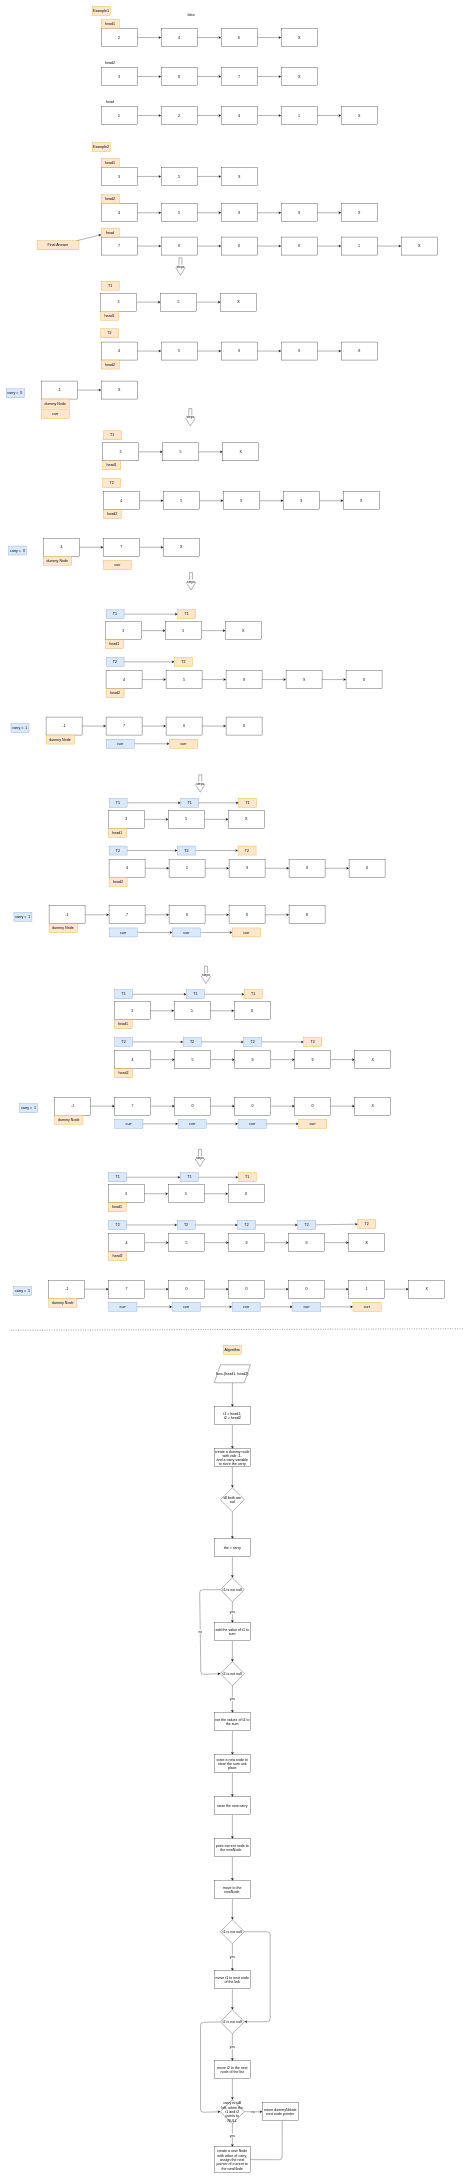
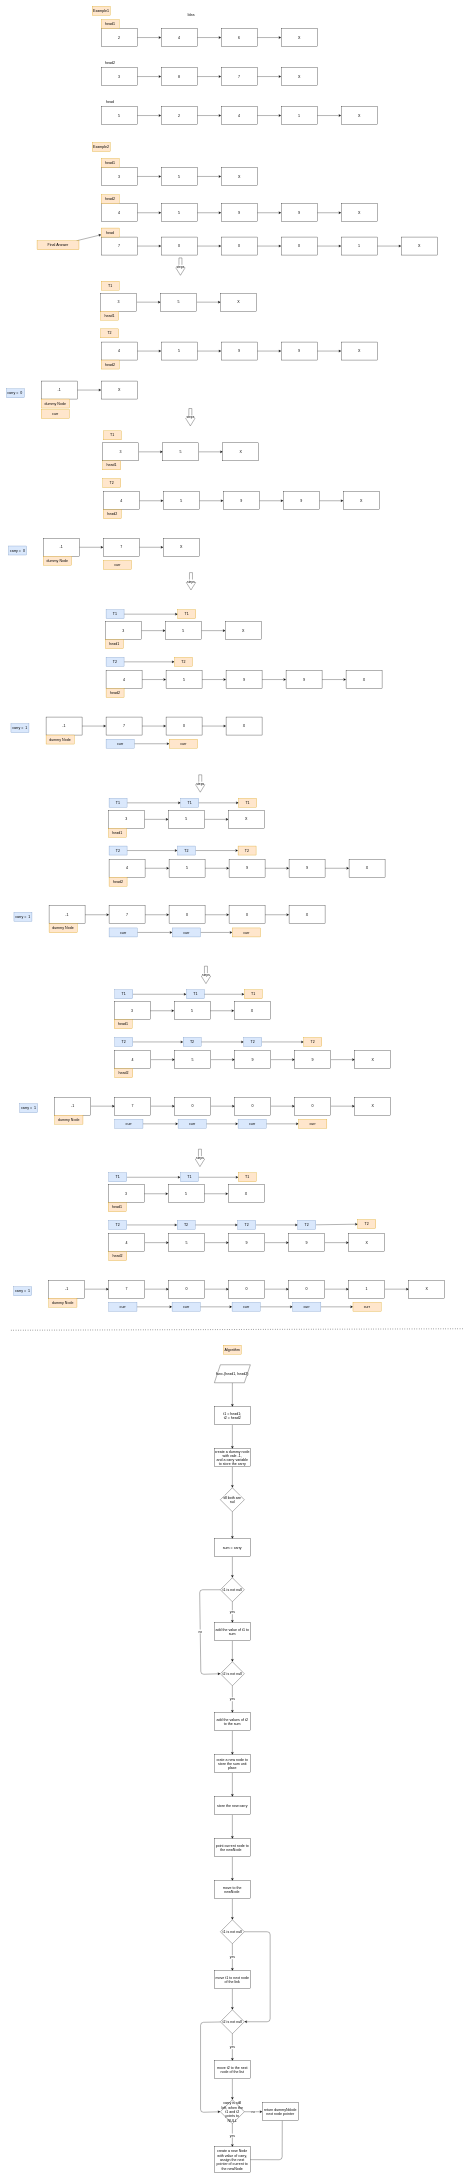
node "the = carry": label "the = carry" -> "sum = carry"
node "not the values of t2 to the sum": label "not the values of t2 to the sum" -> "add the values of t2 to the sum"
